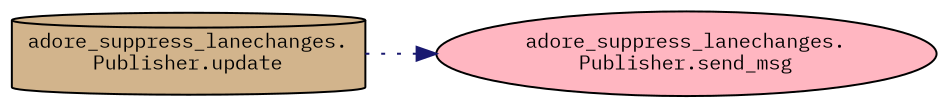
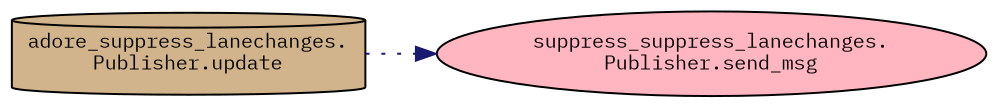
node "adore_suppress_lanechanges. Publisher.send_msg": label "adore_suppress_lanechanges. Publisher.send_msg" -> "suppress_suppress_lanechanges. Publisher.send_msg"
